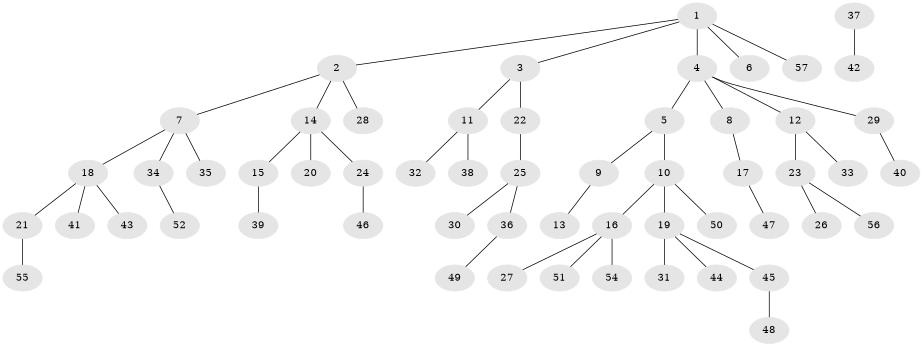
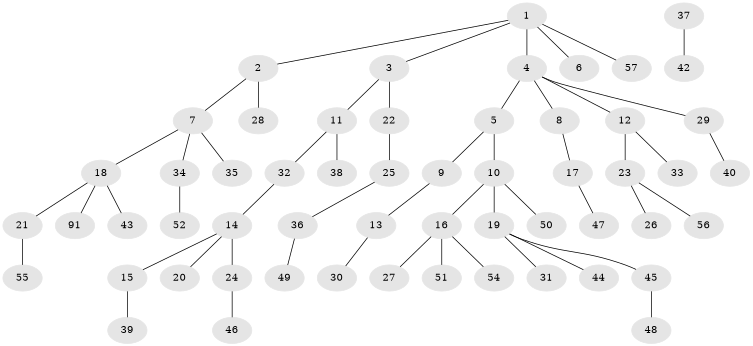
edge "2" -- "14": now "32" -- "14"
edge "25" -- "30": now "13" -- "30"
node "41": label "41" -> "91"
